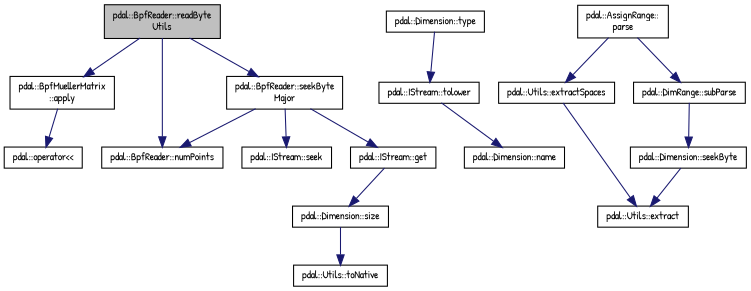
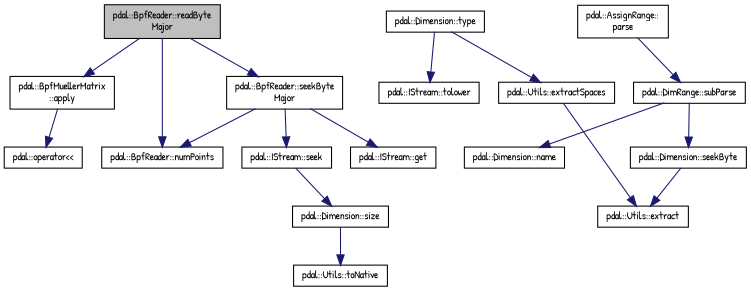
node "pdal::BpfReader::readByte Utils": label "pdal::BpfReader::readByte Utils" -> "pdal::BpfReader::readByte Major"
edge "pdal::AssignRange:: parse" -> "pdal::Utils::extractSpaces": now "pdal::Dimension::type" -> "pdal::Utils::extractSpaces"
edge "pdal::IStream::tolower" -> "pdal::Dimension::name": now "pdal::DimRange::subParse" -> "pdal::Dimension::name"
edge "pdal::IStream::get" -> "pdal::Dimension::size": now "pdal::IStream::seek" -> "pdal::Dimension::size"
